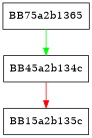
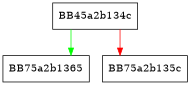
edge "BB75a2b1365" -> "BB45a2b134c": reversed
node "BB15a2b135c": label "BB15a2b135c" -> "BB75a2b135c"
